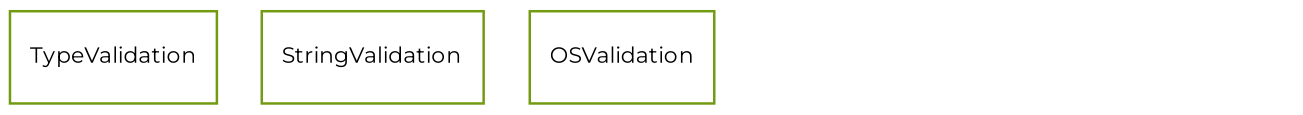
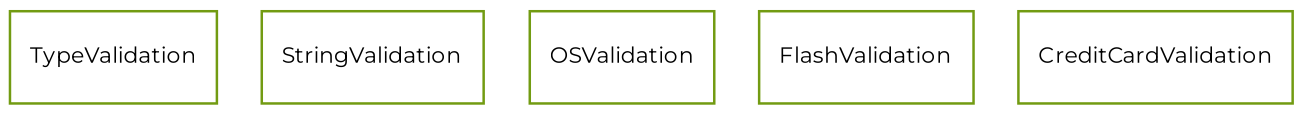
node "FlashValidation": added
node "CreditCardValidation": added
